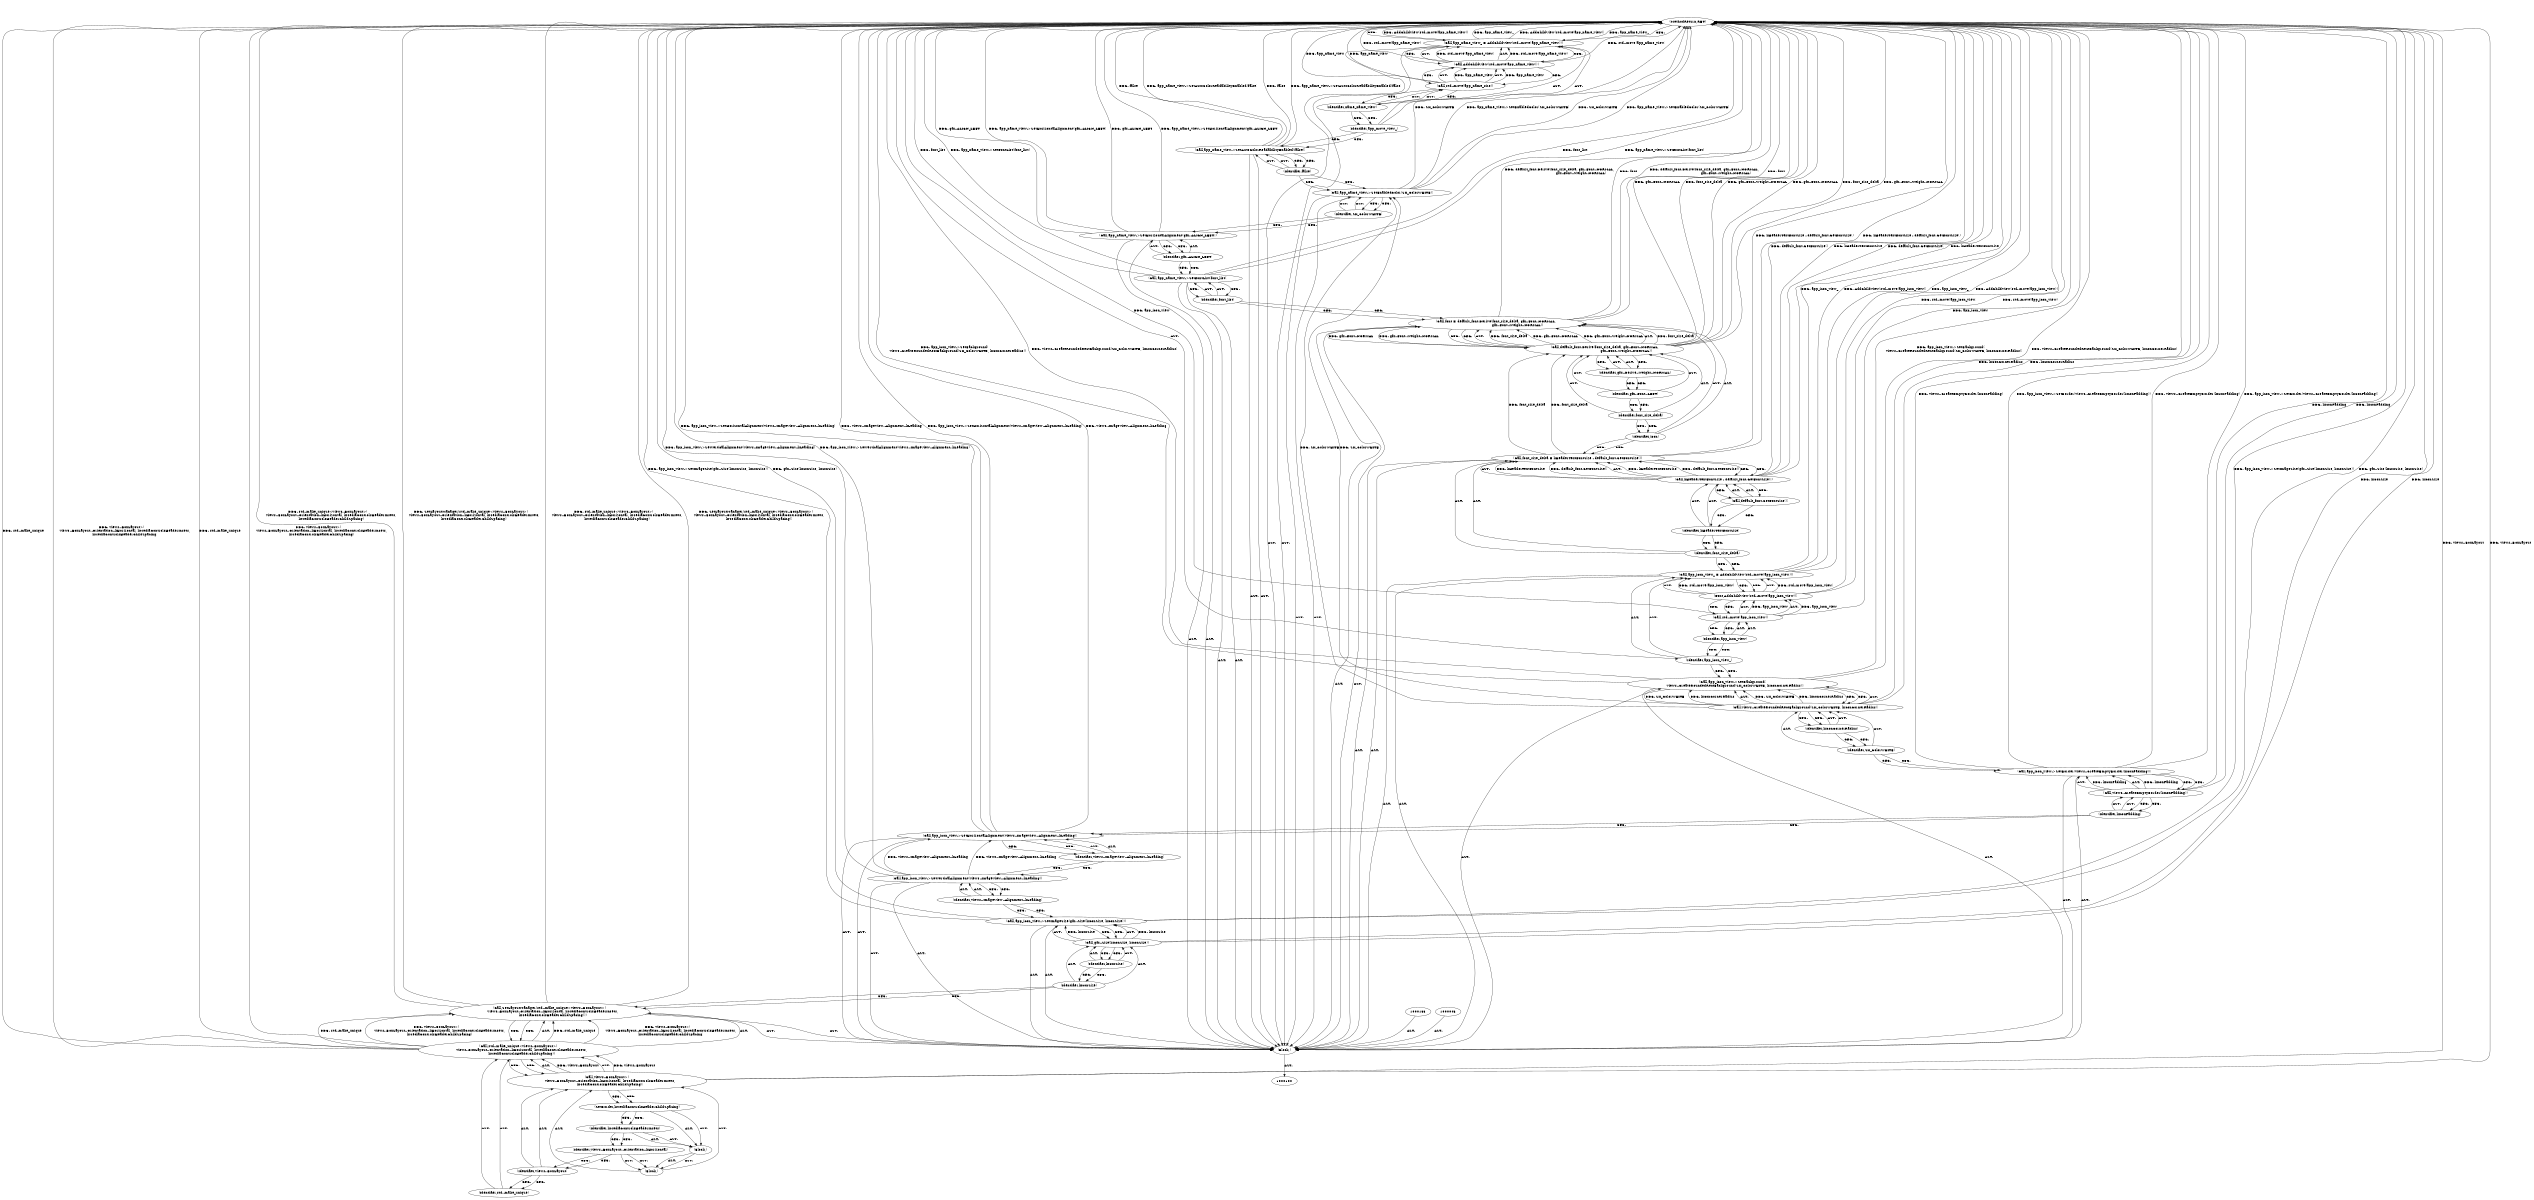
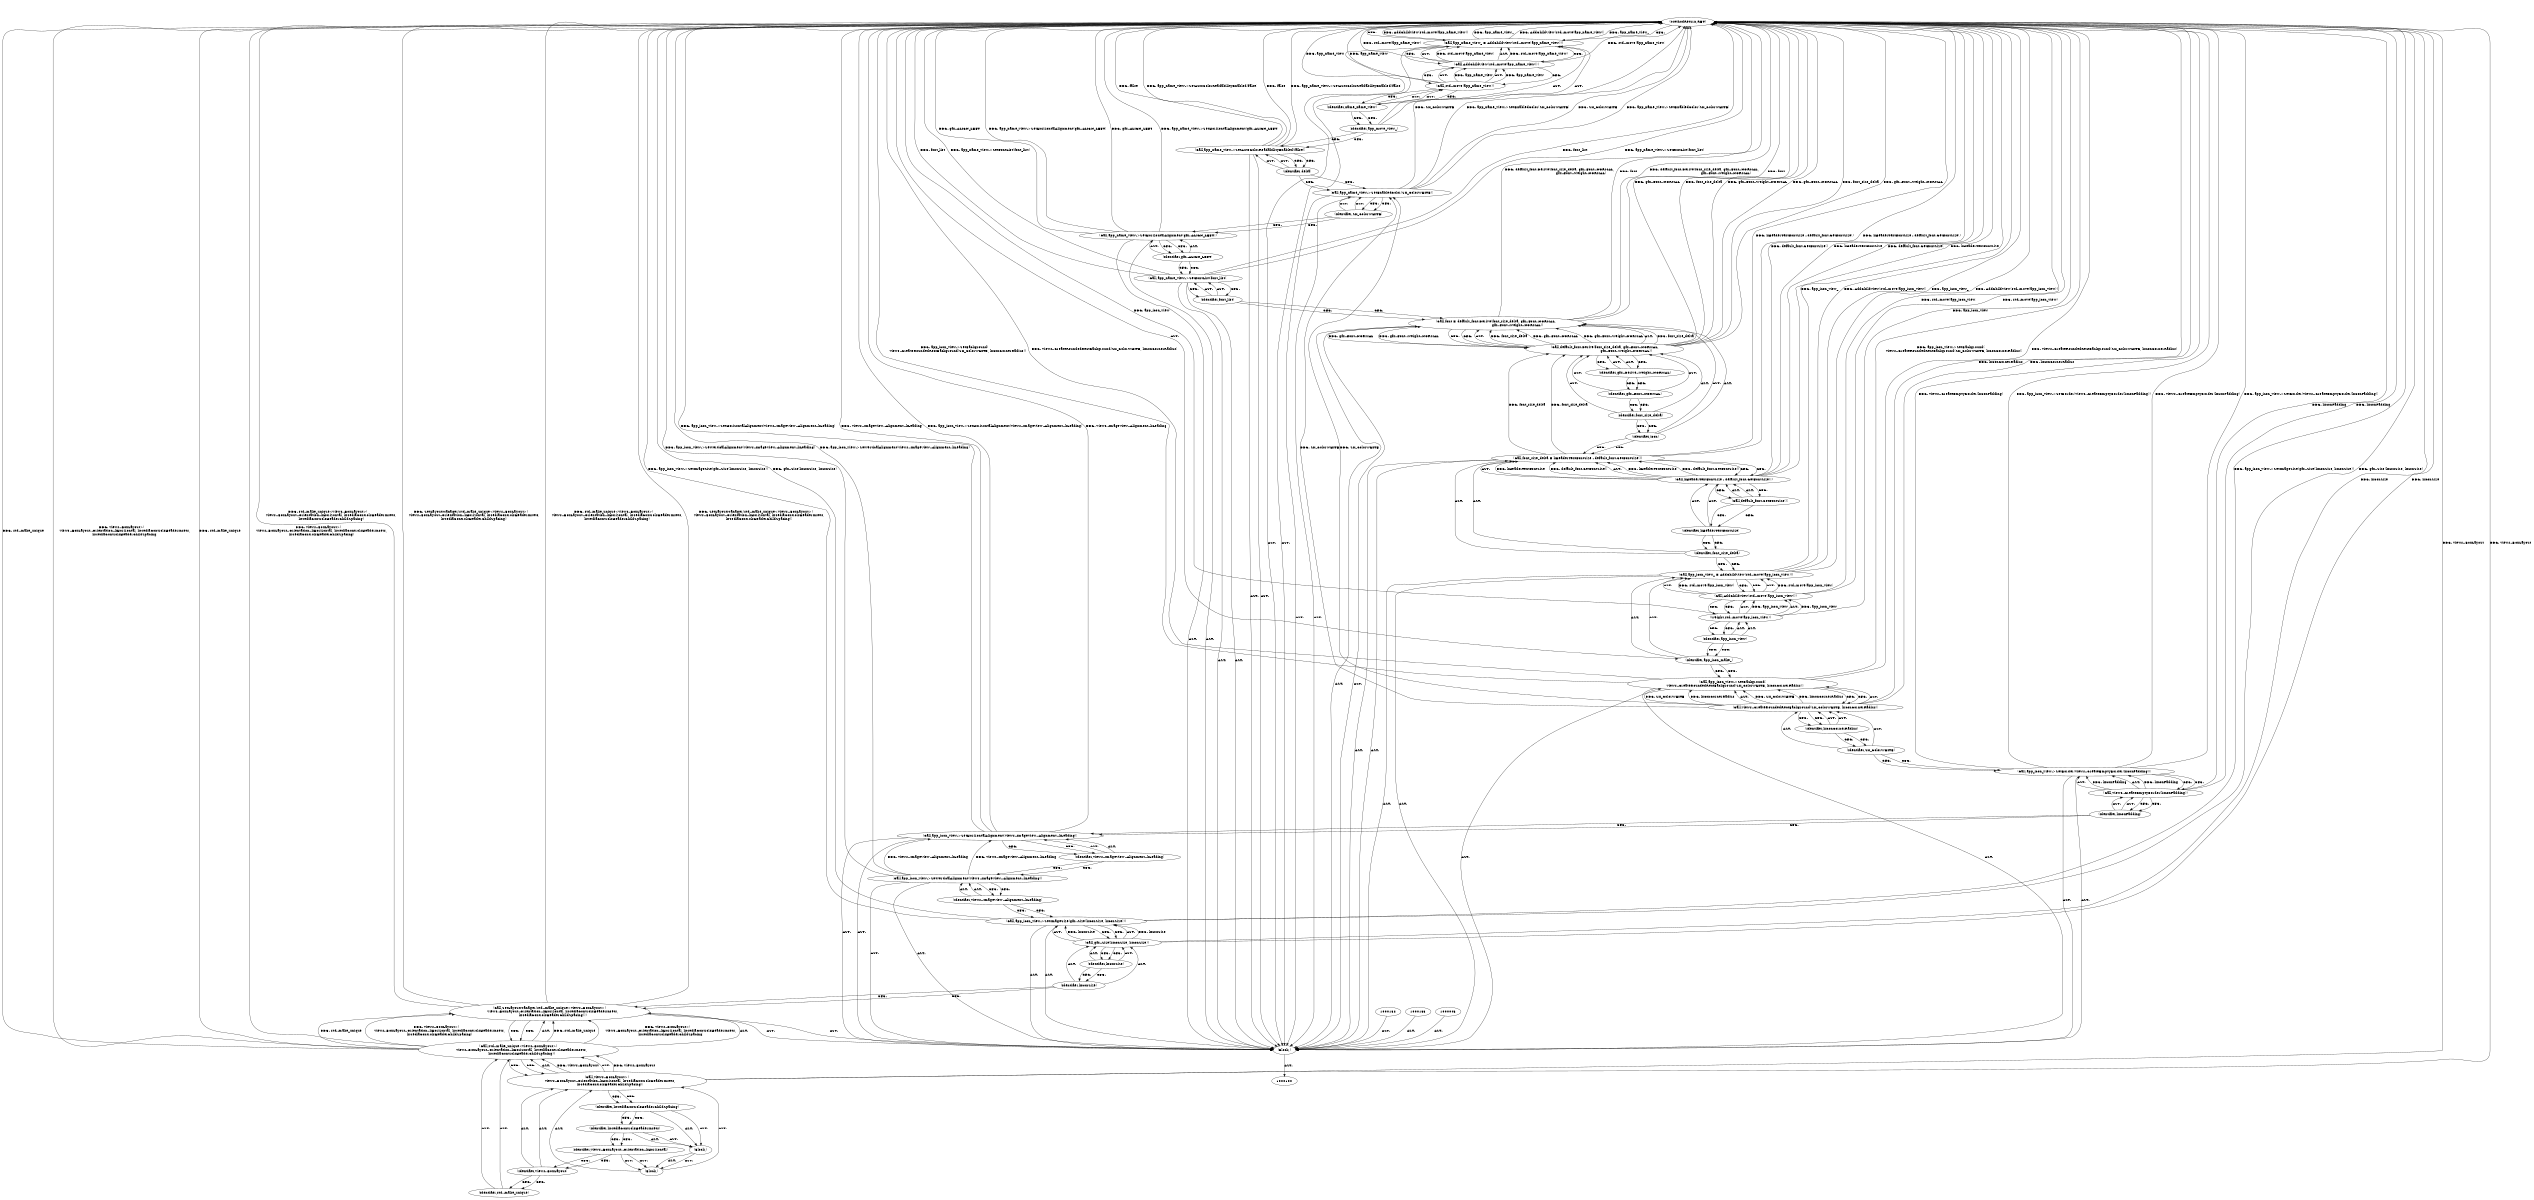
node "(Call,std::move(app_name_size))": label "(Call,std::move(app_name_size))" -> "(Call,std::move(app_name_view))"
node "(Identifier,false)": label "(Identifier,false)" -> "(Identifier,delta)"
node "(Identifier,gfx::Font::LEFT)": label "(Identifier,gfx::Font::LEFT)" -> "(Identifier,gfx::Font::NORMAL)"
node "(Font,AddChildView(std::move(app_icon_view)))": label "(Font,AddChildView(std::move(app_icon_view)))" -> "(Call,AddChildView(std::move(app_icon_view)))"
node "(Call,std::move(app_icon_view))": label "(Call,std::move(app_icon_view))" -> "(Weight,std::move(app_icon_view))"
node "(Identifier,app_icon_view_)": label "(Identifier,app_icon_view_)" -> "(Identifier,app_icon_make_)"
node "1000132": added
node "(SetBorder,kMediaControlsHeaderChildSpacing)": label "(SetBorder,kMediaControlsHeaderChildSpacing)" -> "(Identifier,kMediaControlsHeaderChildSpacing)"
